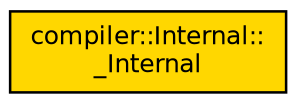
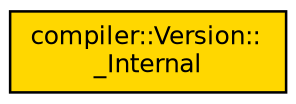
node "compiler::Internal:: _Internal": label "compiler::Internal:: _Internal" -> "compiler::Version:: _Internal"
